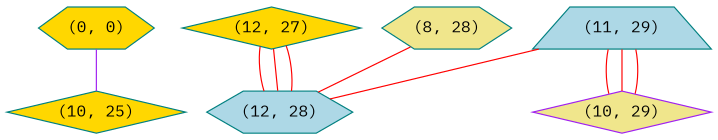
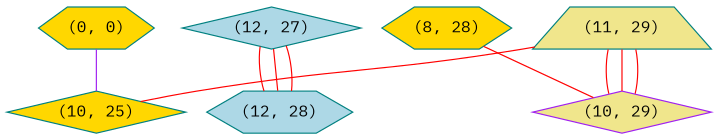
node "(12, 27)": fillcolor gold -> lightblue
node "(8, 28)": fillcolor khaki -> gold
node "(11, 29)": fillcolor lightblue -> khaki
edge "(8, 28)" -- "(12, 28)": now "(8, 28)" -- "(10, 29)"
edge "(11, 29)" -- "(12, 28)": now "(11, 29)" -- "(10, 25)"
